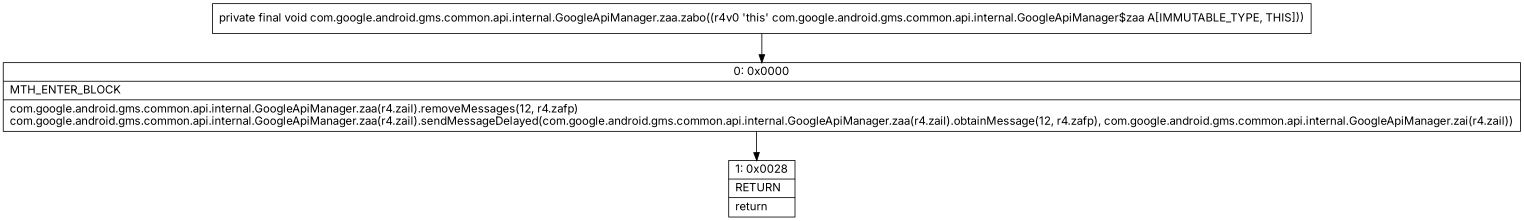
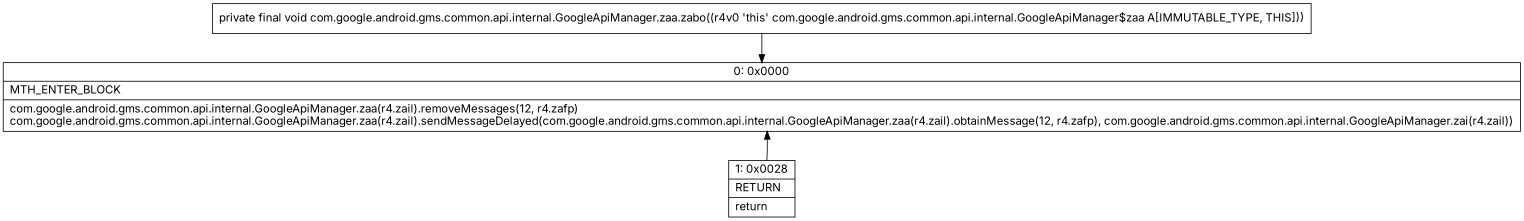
edge "0: 0x0000" -> "1: 0x0028": reversed
